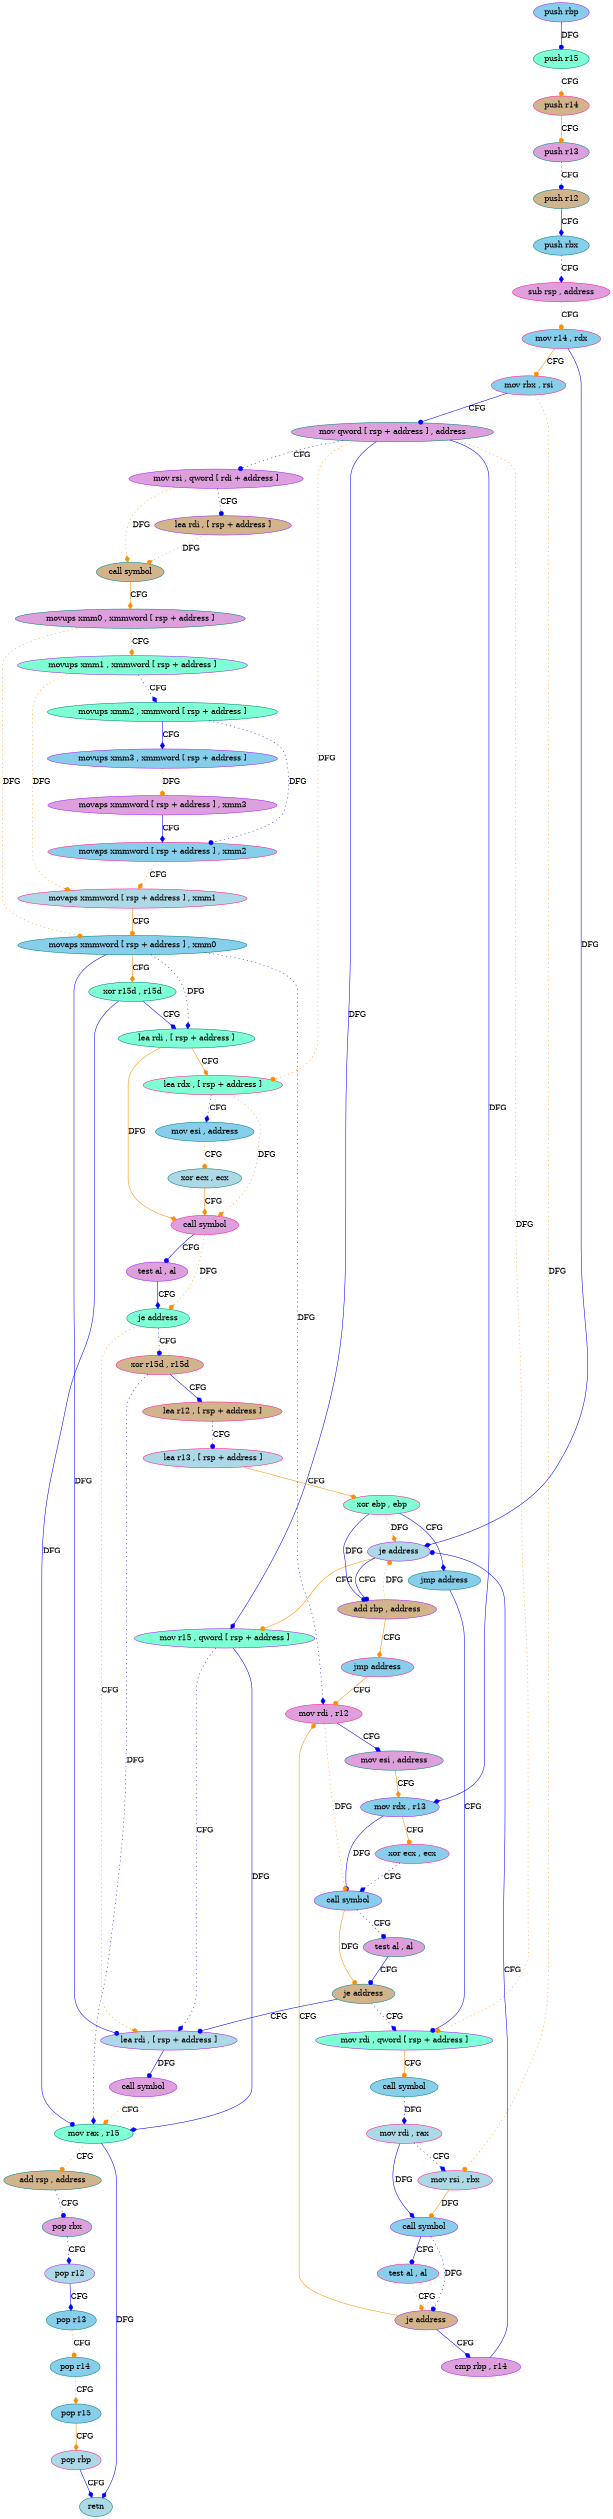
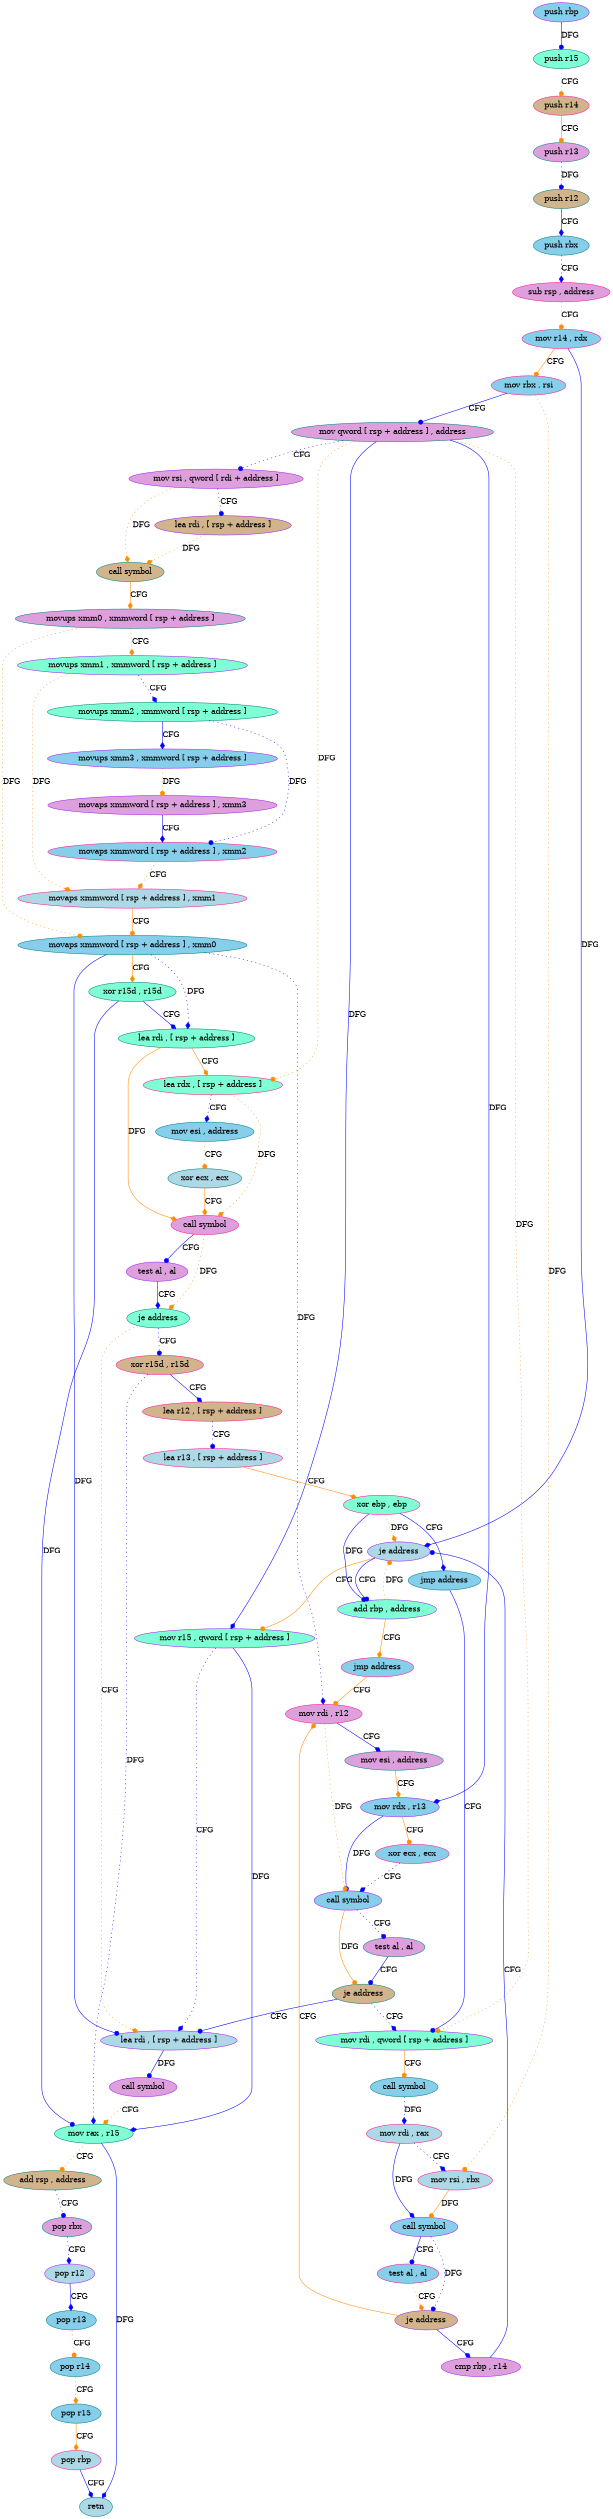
edge "push r13" -> "push r12": label "CFG" -> "DFG"
node "add rbp , address": fillcolor tan -> aquamarine
